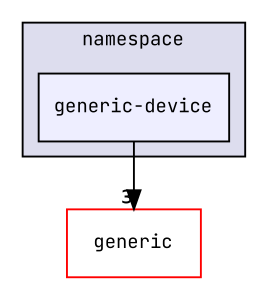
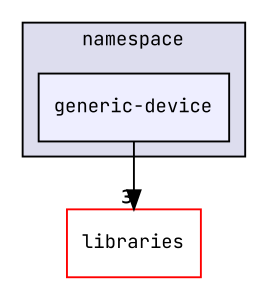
node "generic": label "generic" -> "libraries"
